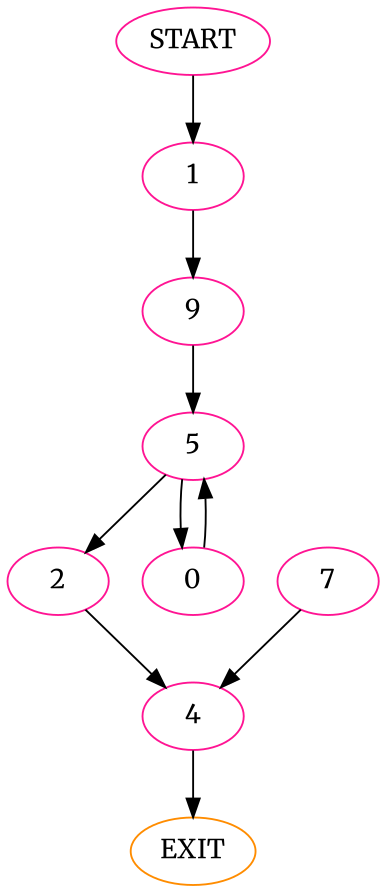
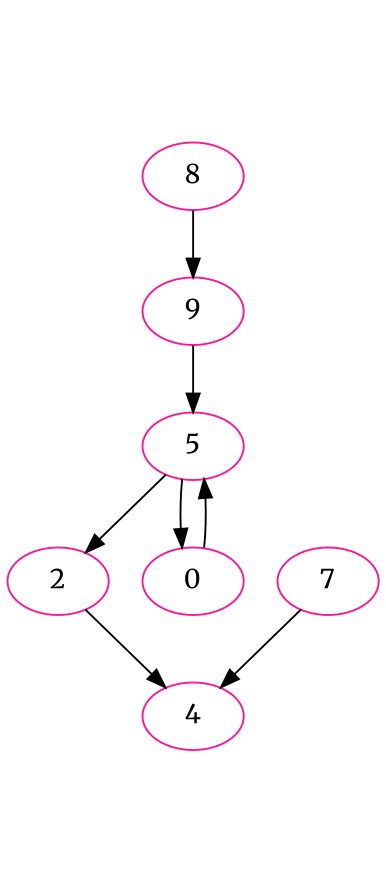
node "START": removed
node "1": label "1" -> "8"
node "EXIT": removed
